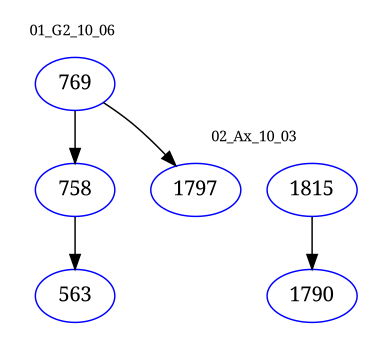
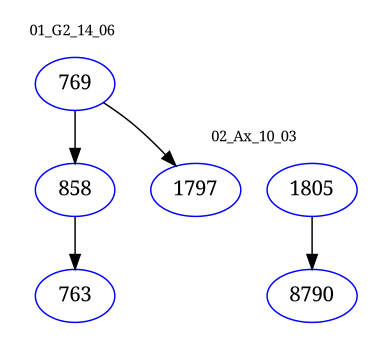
cluster "01_G2_10_06": label "01_G2_10_06" -> "01_G2_14_06"
node "758": label "758" -> "858"
node "1815": label "1815" -> "1805"
node "563": label "563" -> "763"
node "1790": label "1790" -> "8790"
